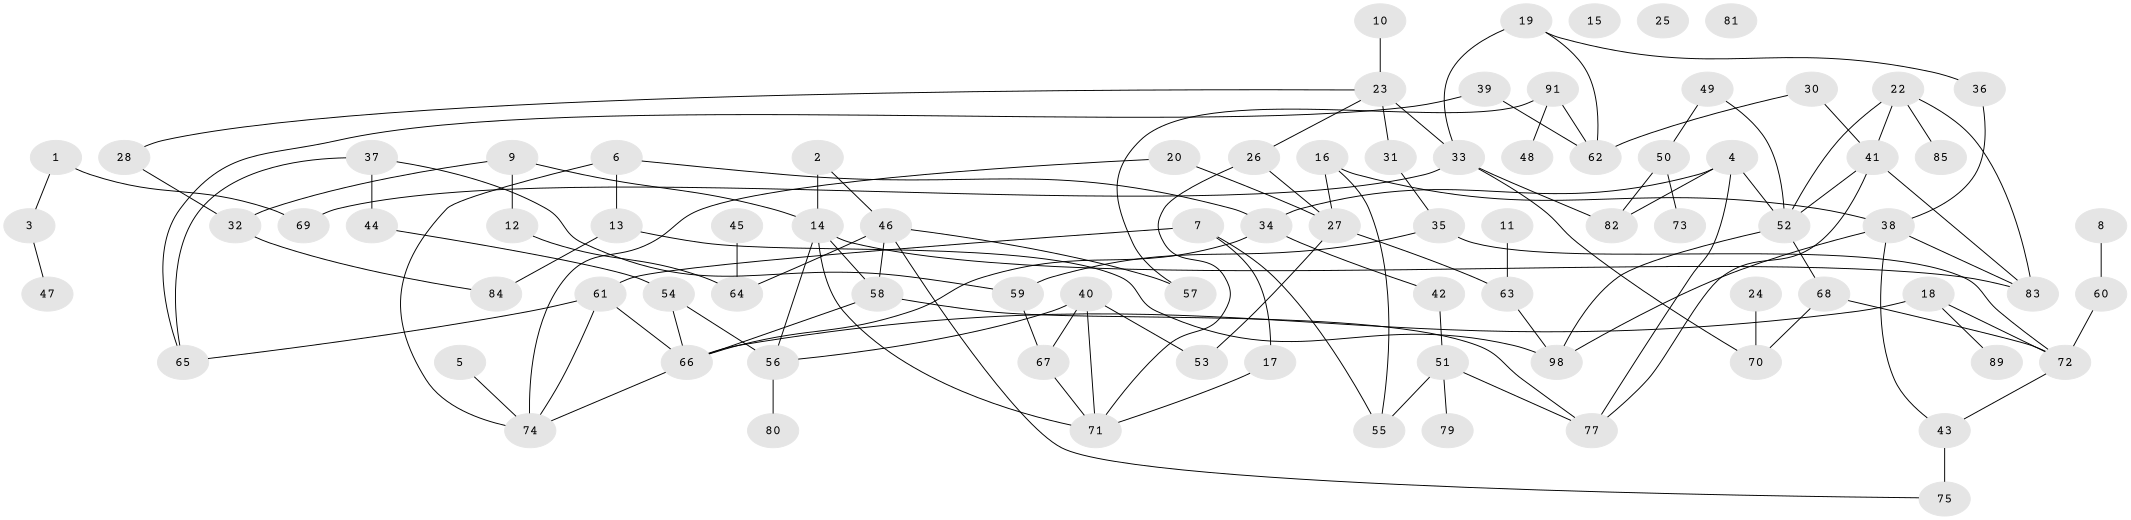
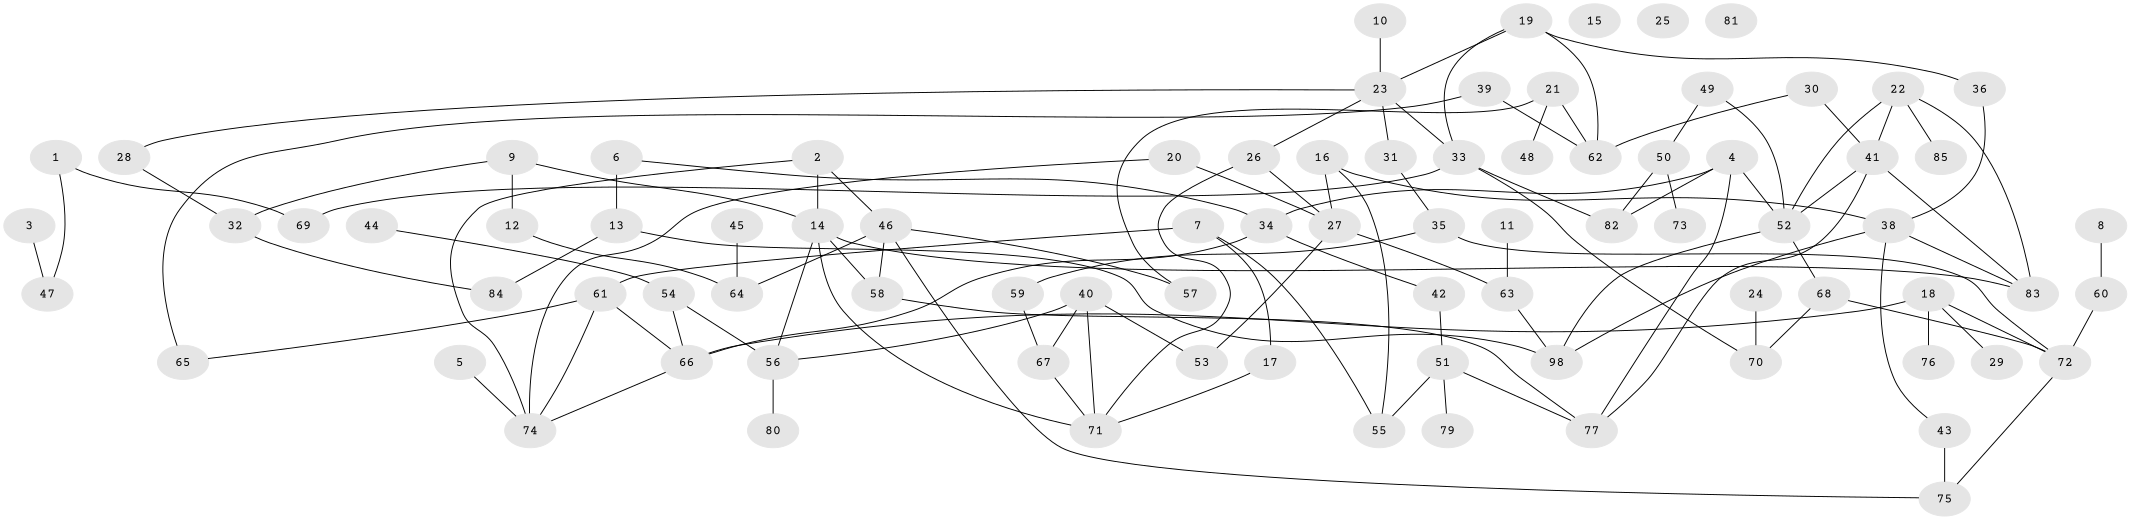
edge "19" -- "23": added
node "91": label "91" -> "21"
node "37": removed
edge "1" -- "3": now "1" -- "47"
edge "6" -- "74": now "2" -- "74"
edge "58" -- "66": removed
node "76": added
node "89": label "89" -> "29"
edge "72" -- "43": now "72" -- "75"
